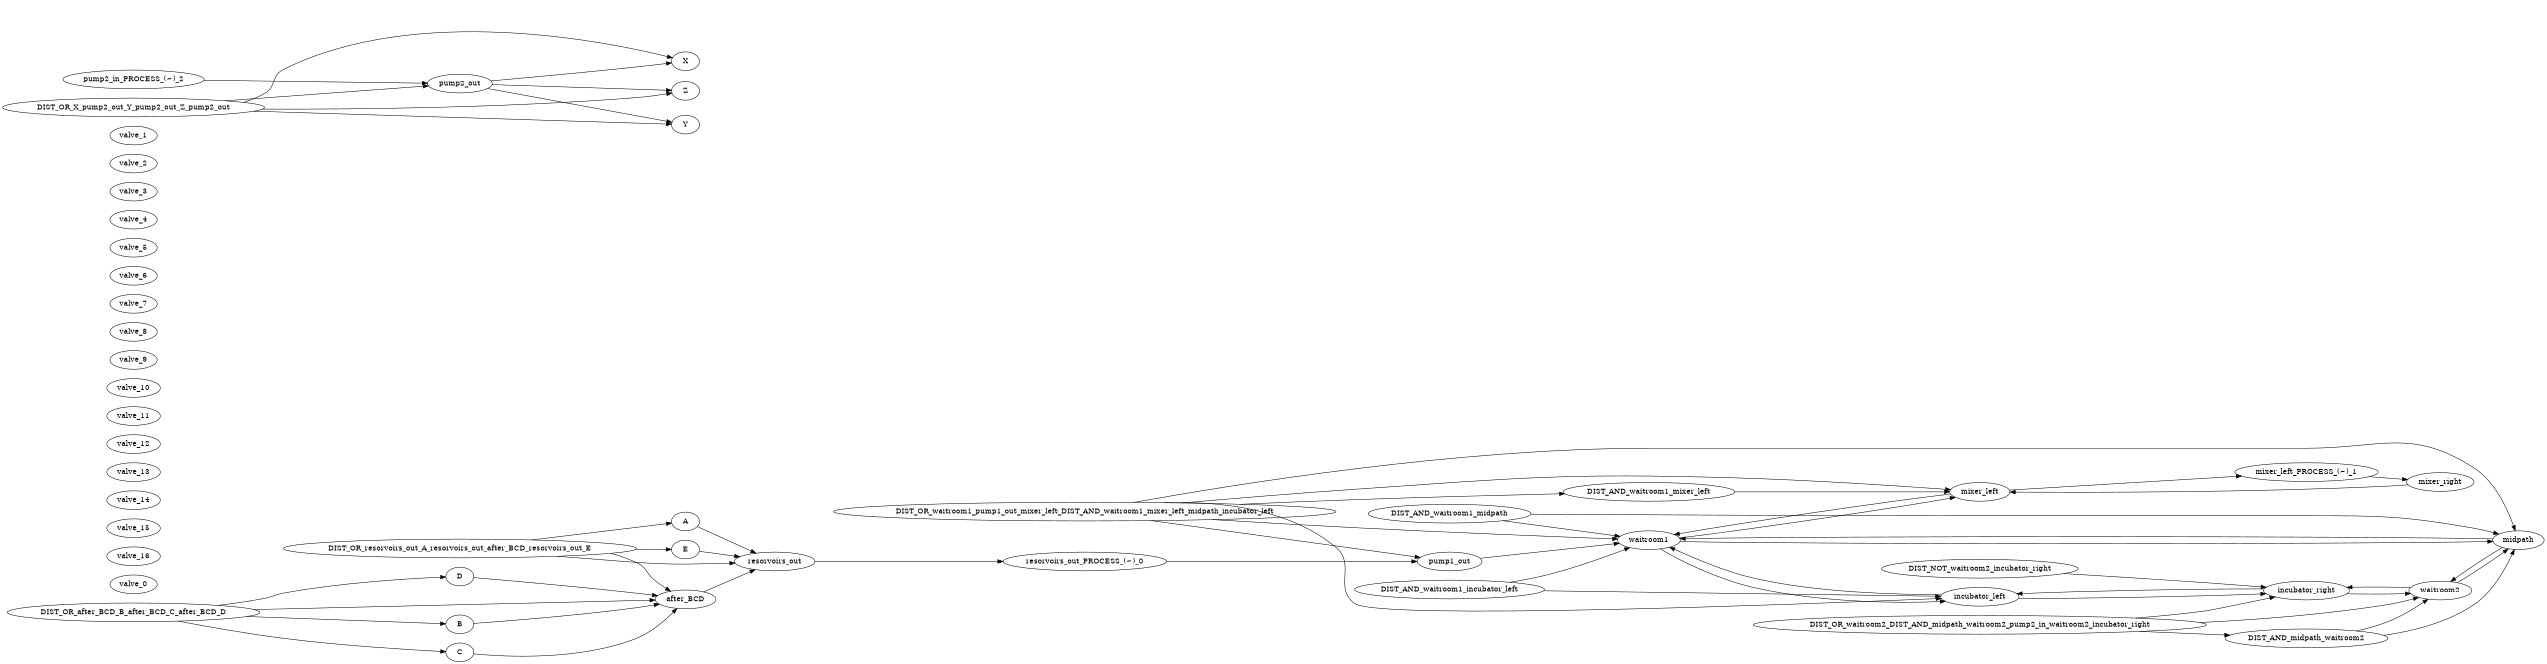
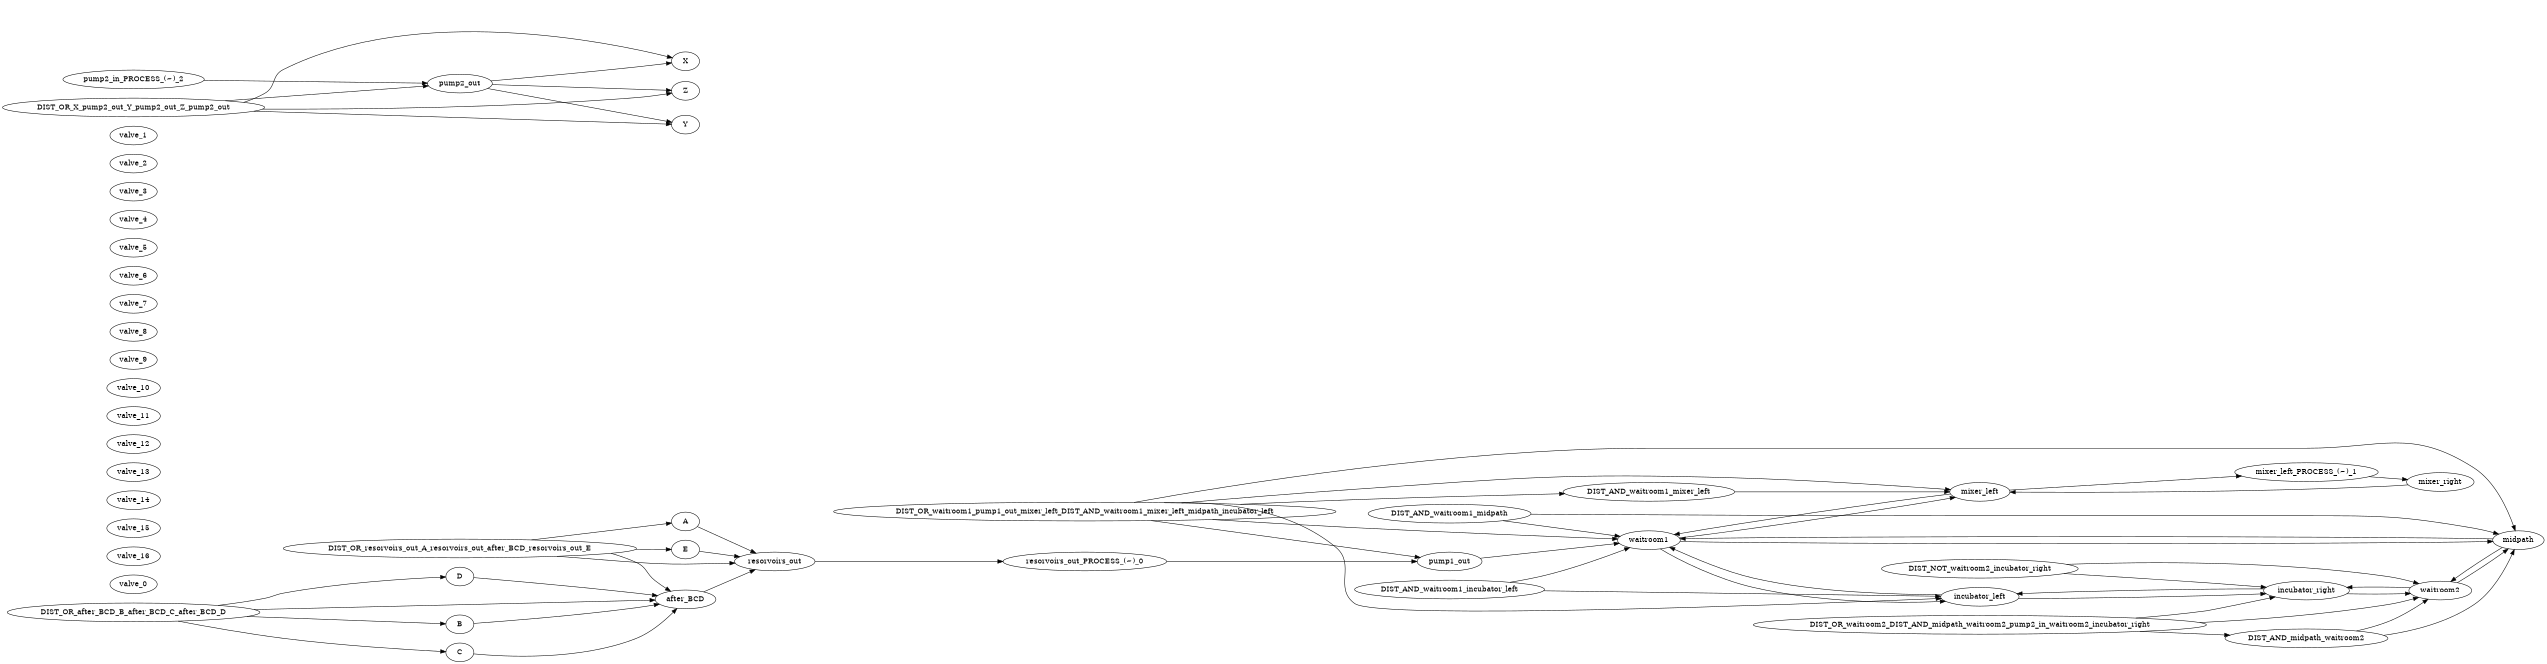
edge "DIST_NOT_waitroom2_incubator_right" -> "waitroom2": added
